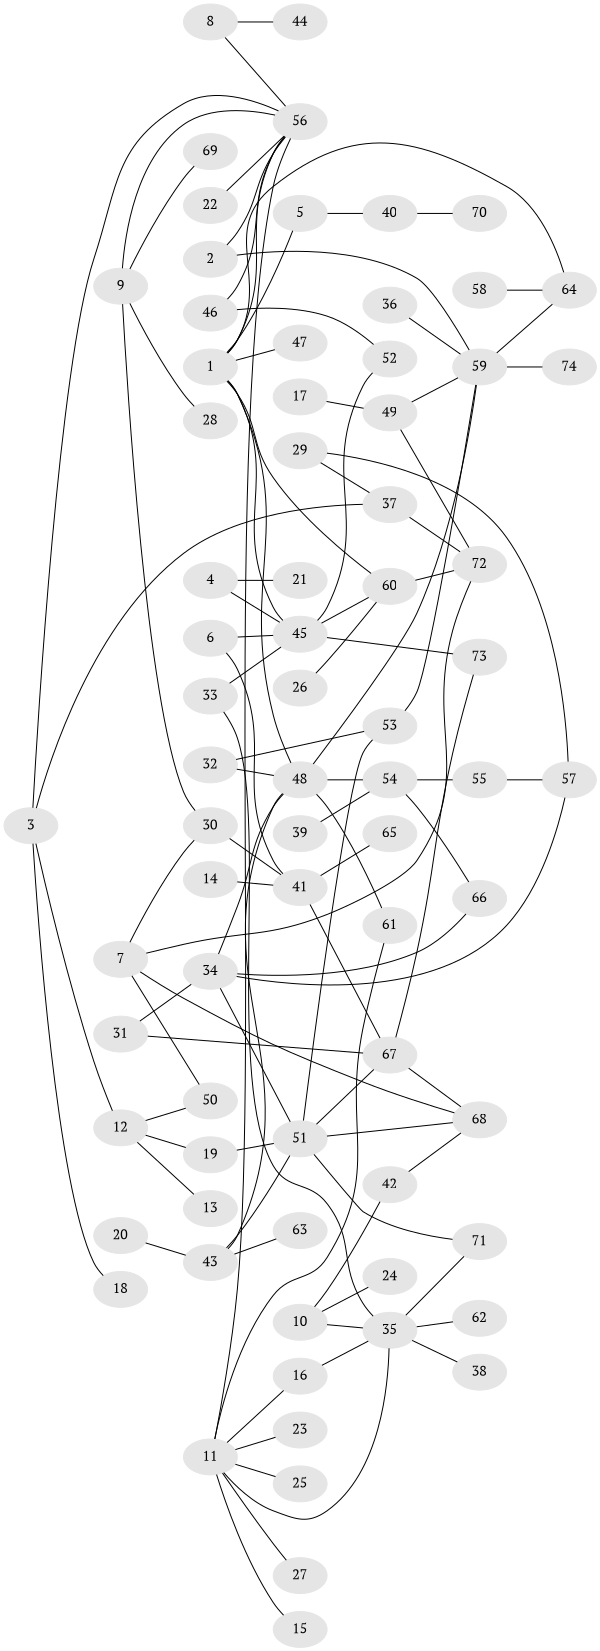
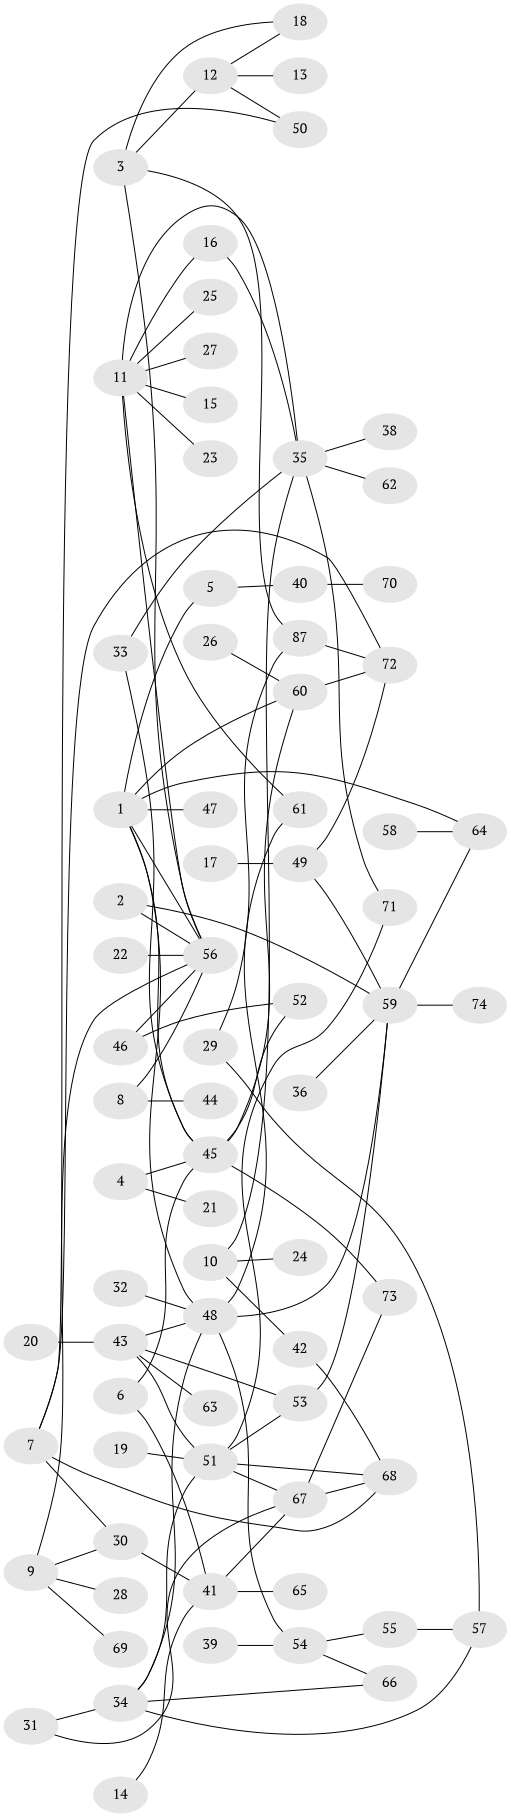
node "37": label "37" -> "87"
edge "53" -- "32": now "53" -- "43"
edge "12" -- "19": now "12" -- "18"
